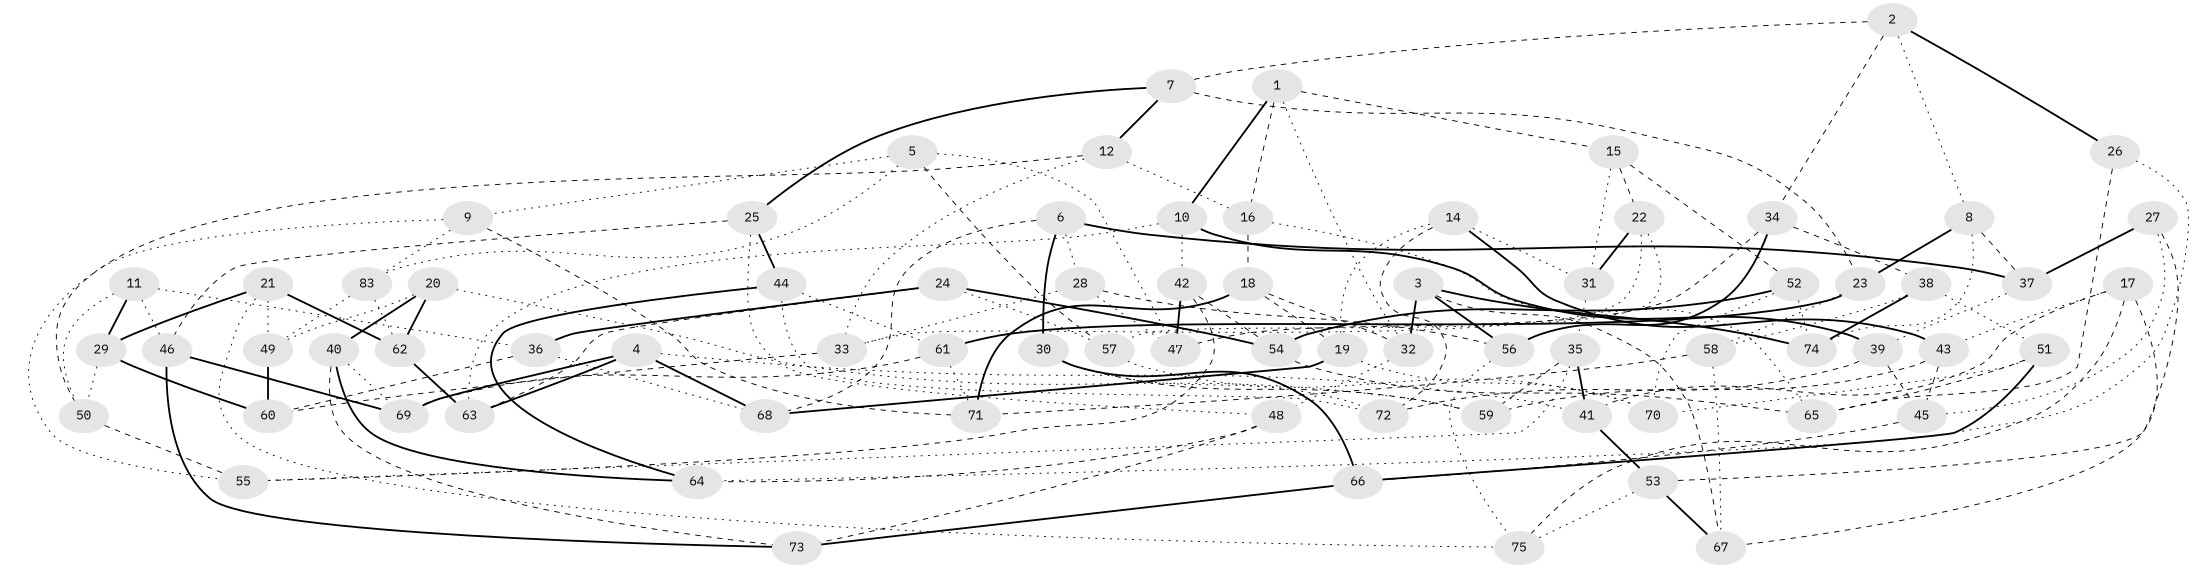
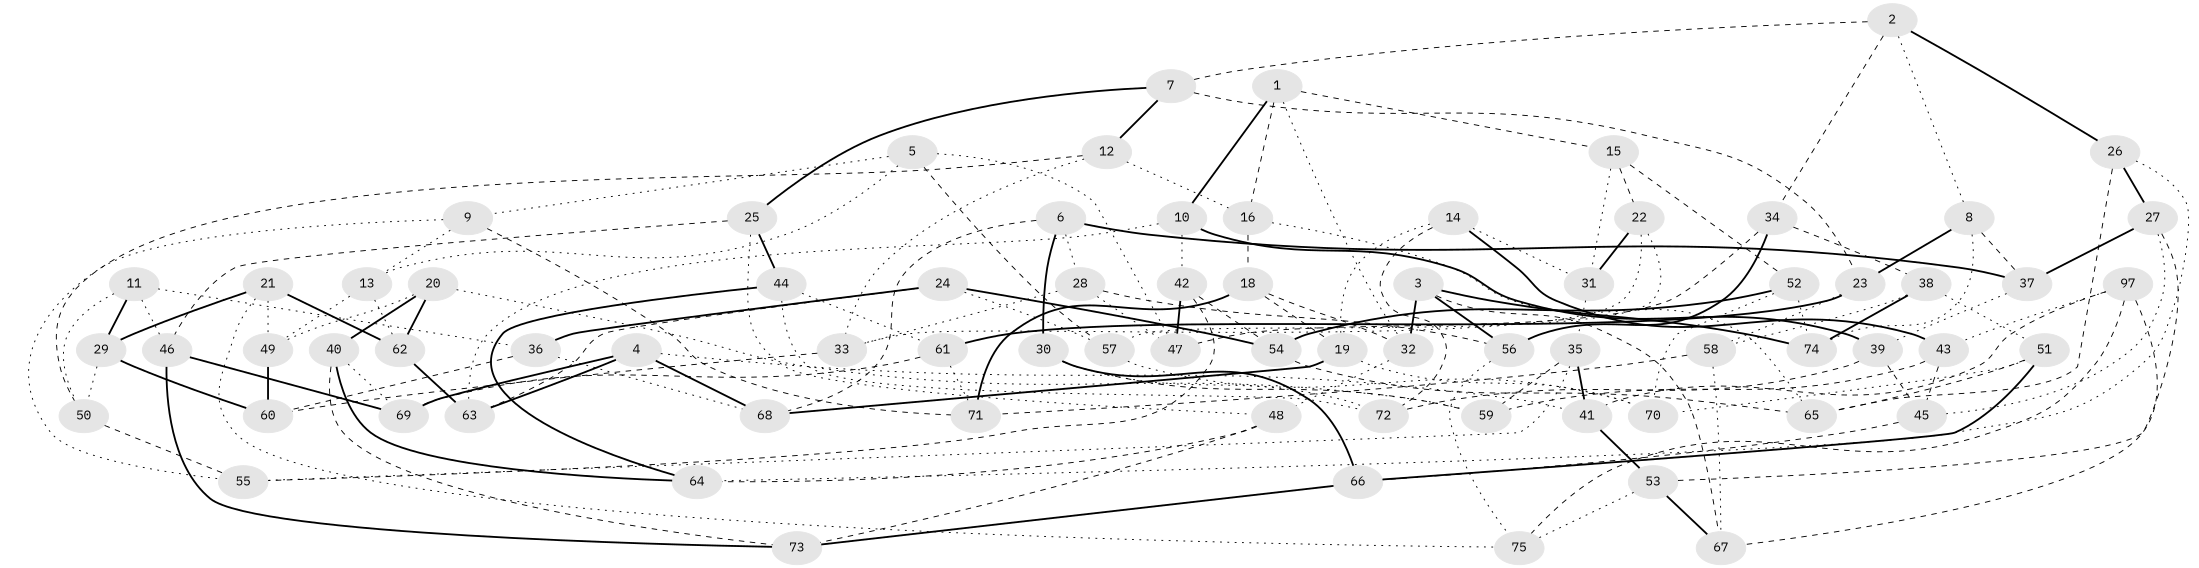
edge "26" -- "27": added
node "83": label "83" -> "13"
node "17": label "17" -> "97"
